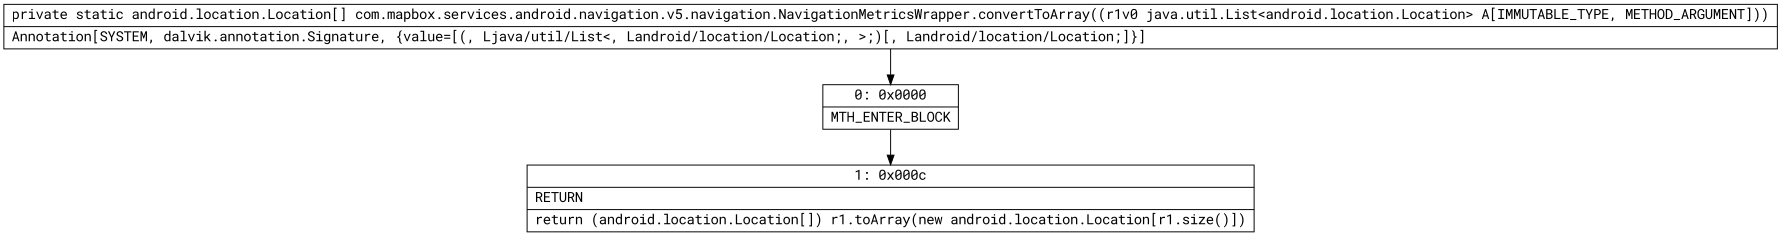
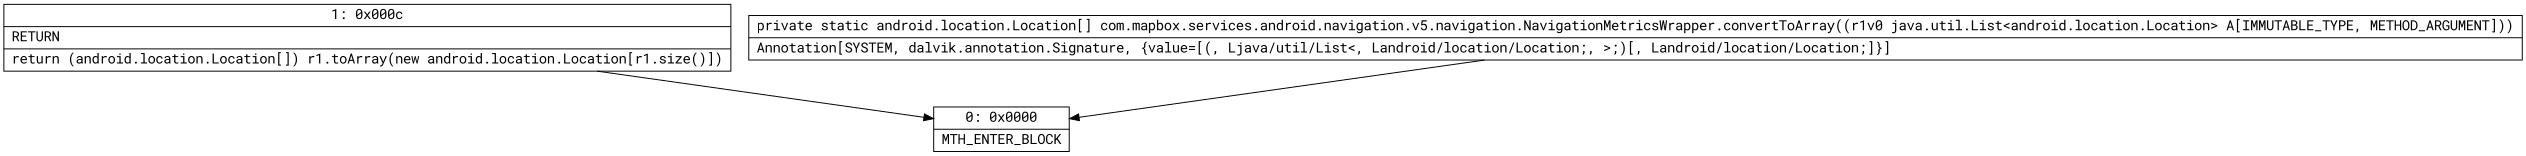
edge "0: 0x0000" -> "1: 0x000c": reversed
